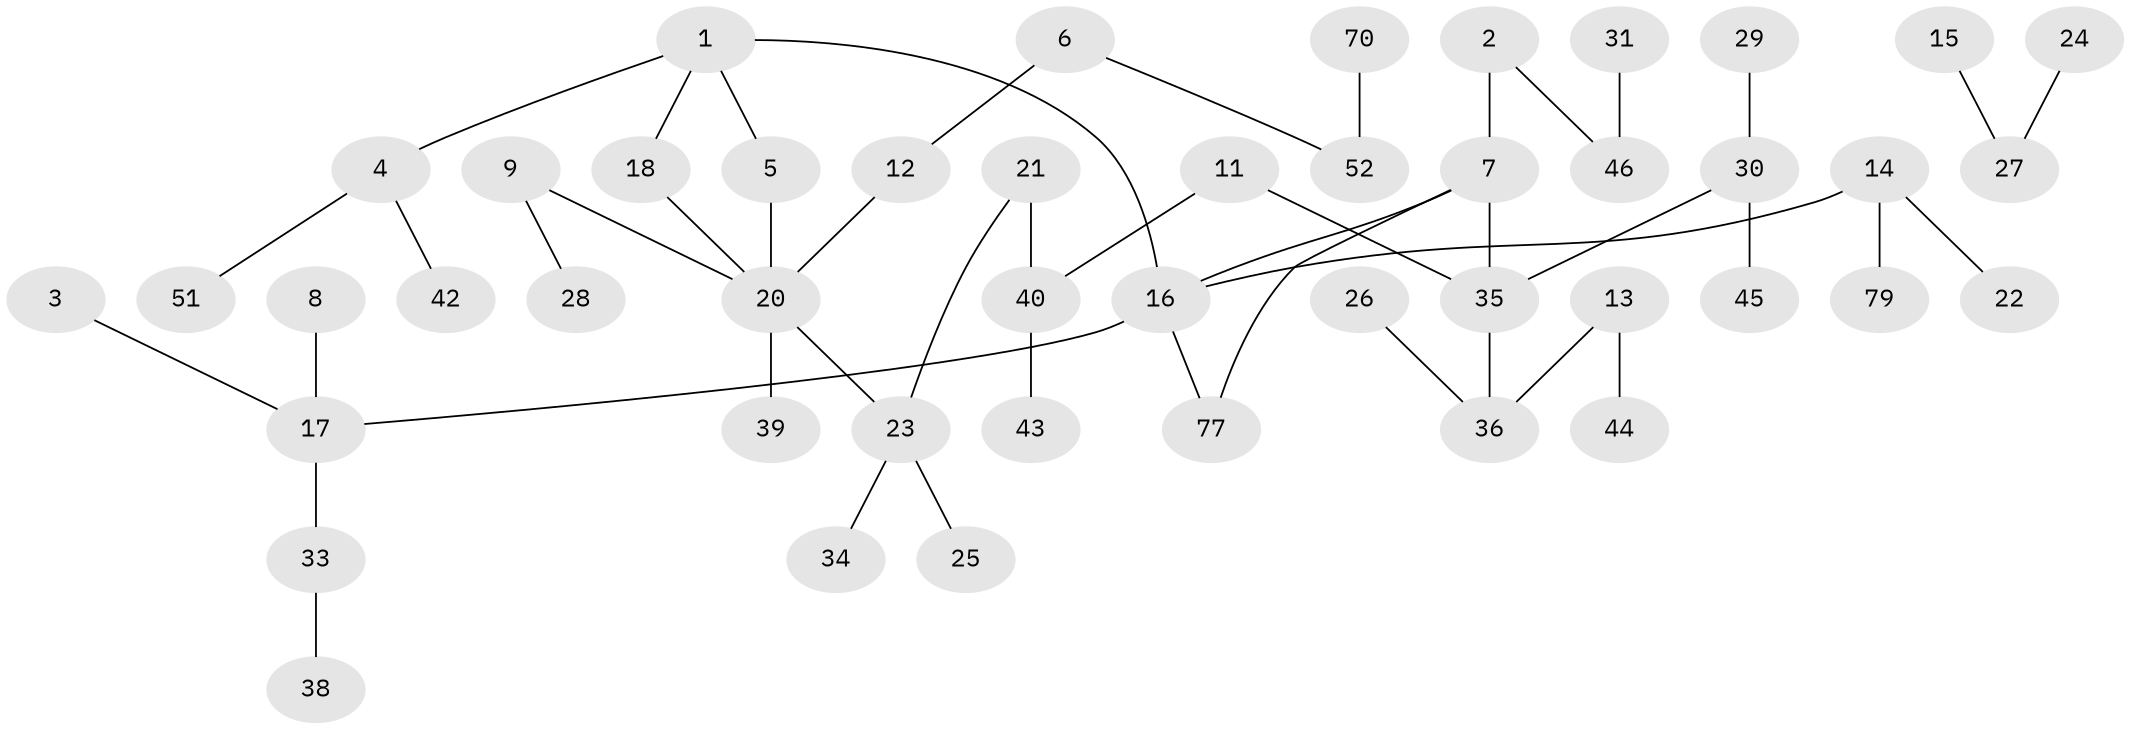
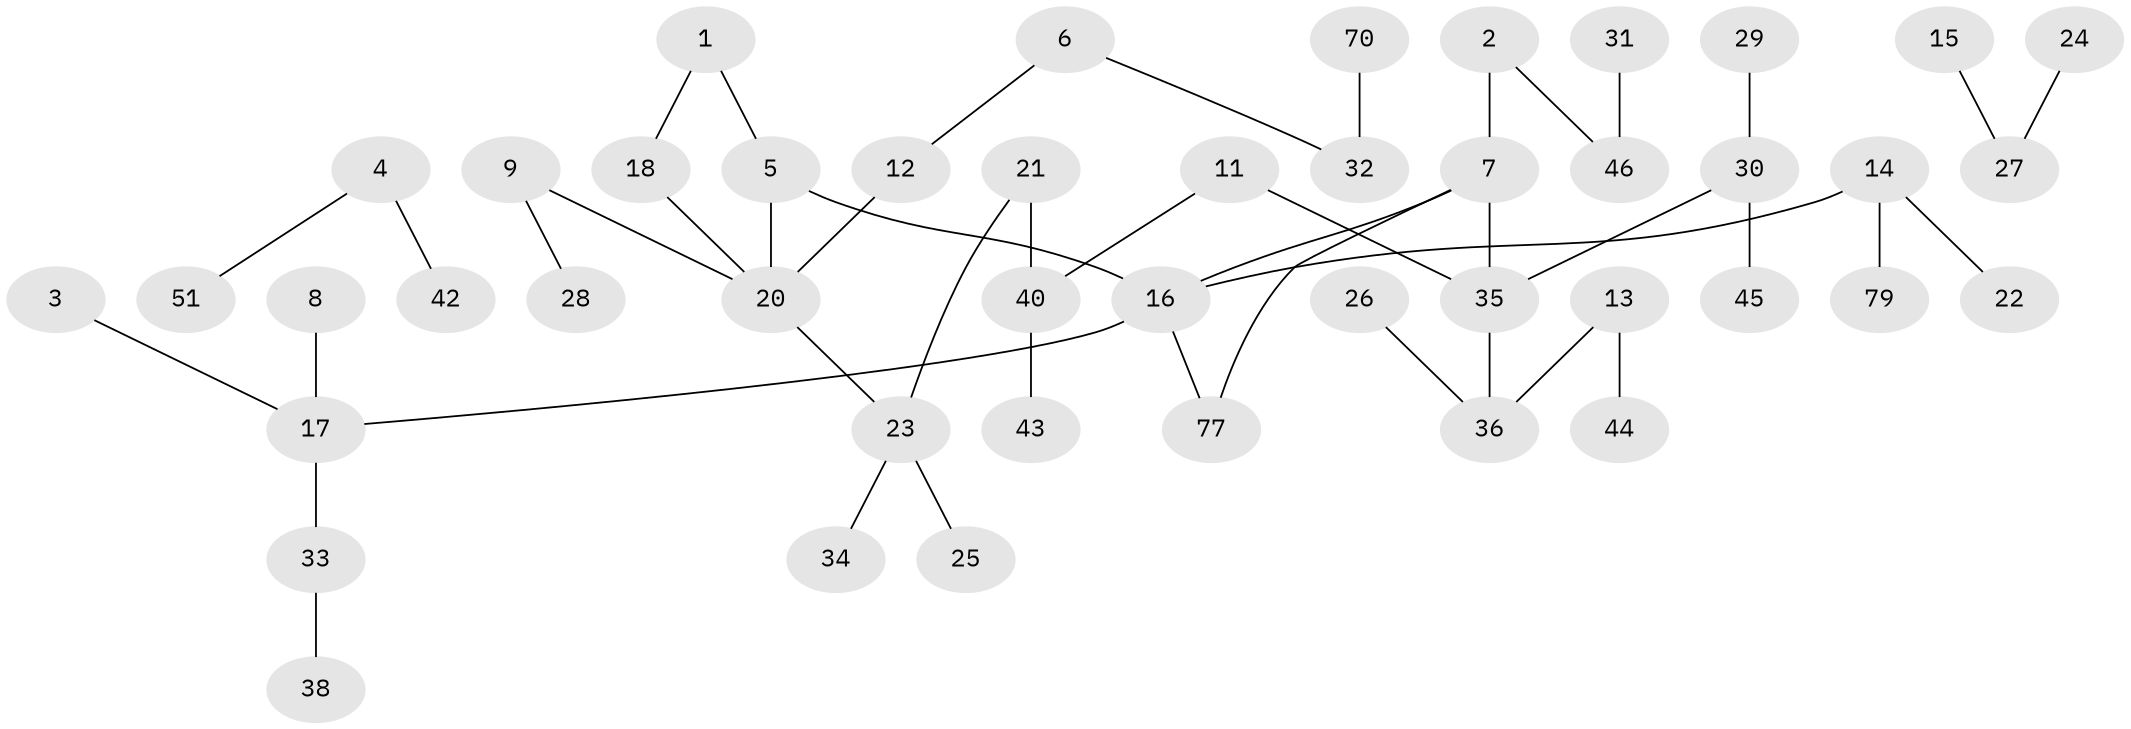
edge "1" -- "16": now "5" -- "16"
edge "1" -- "4": removed
node "52": label "52" -> "32"
node "39": removed
